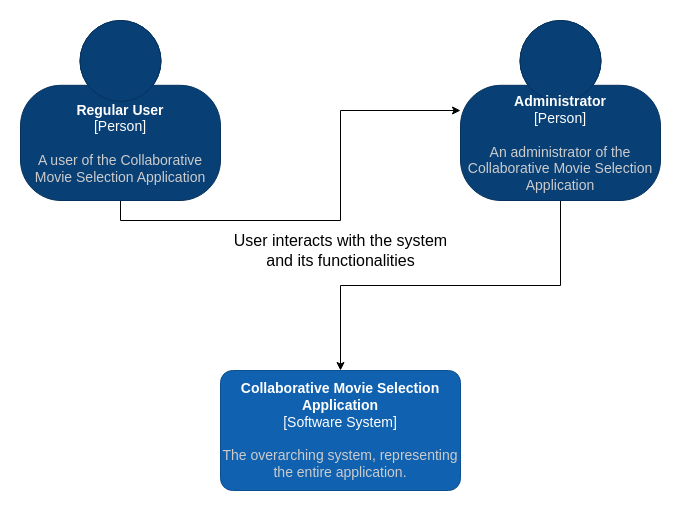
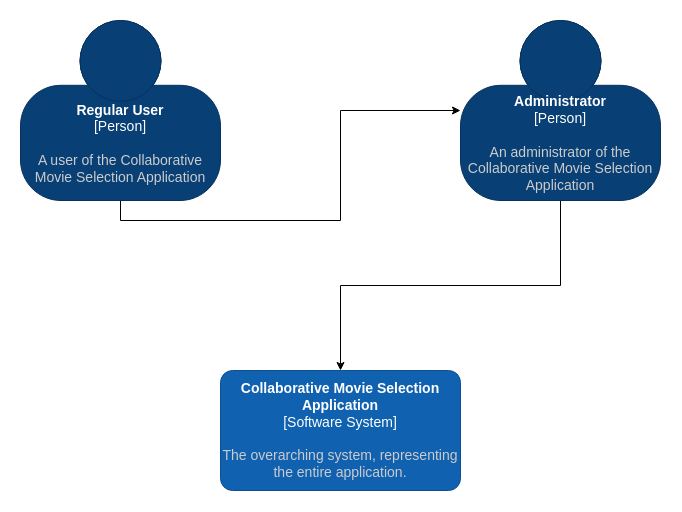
node "User interacts with the system and its functionalities": removed
